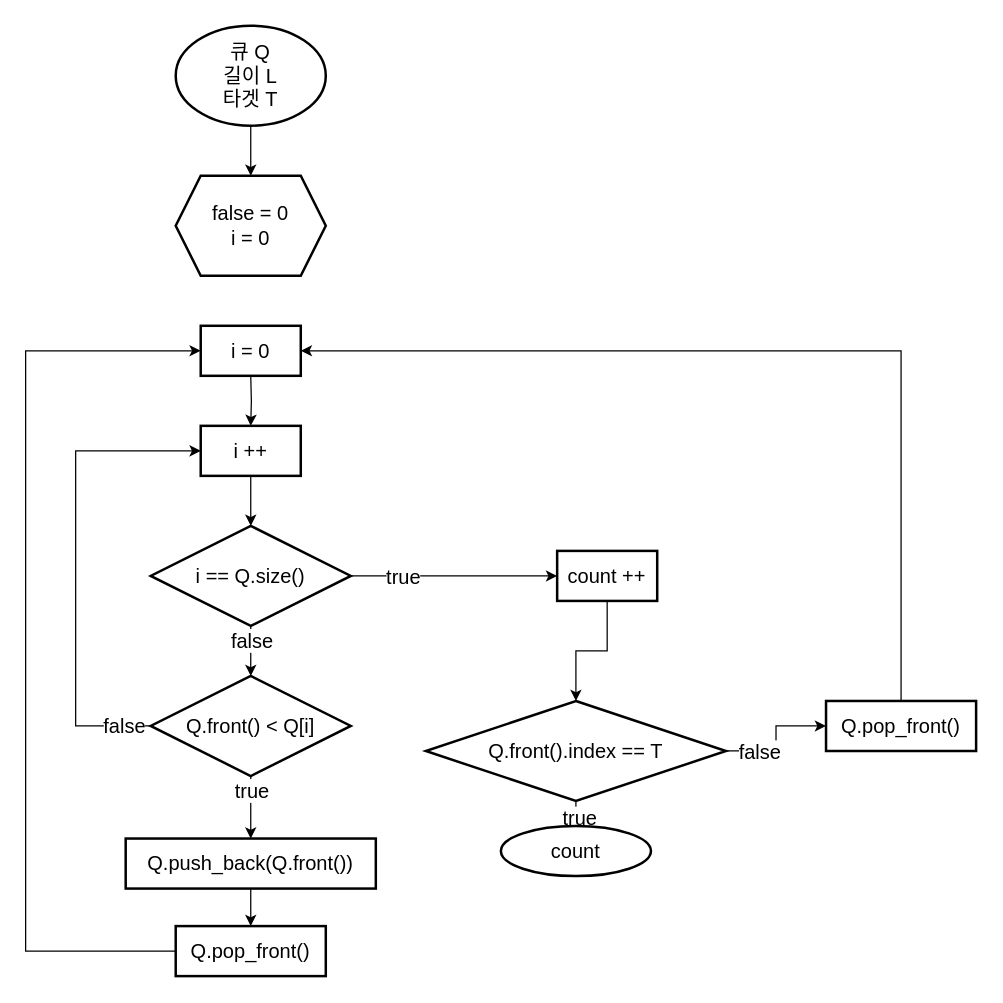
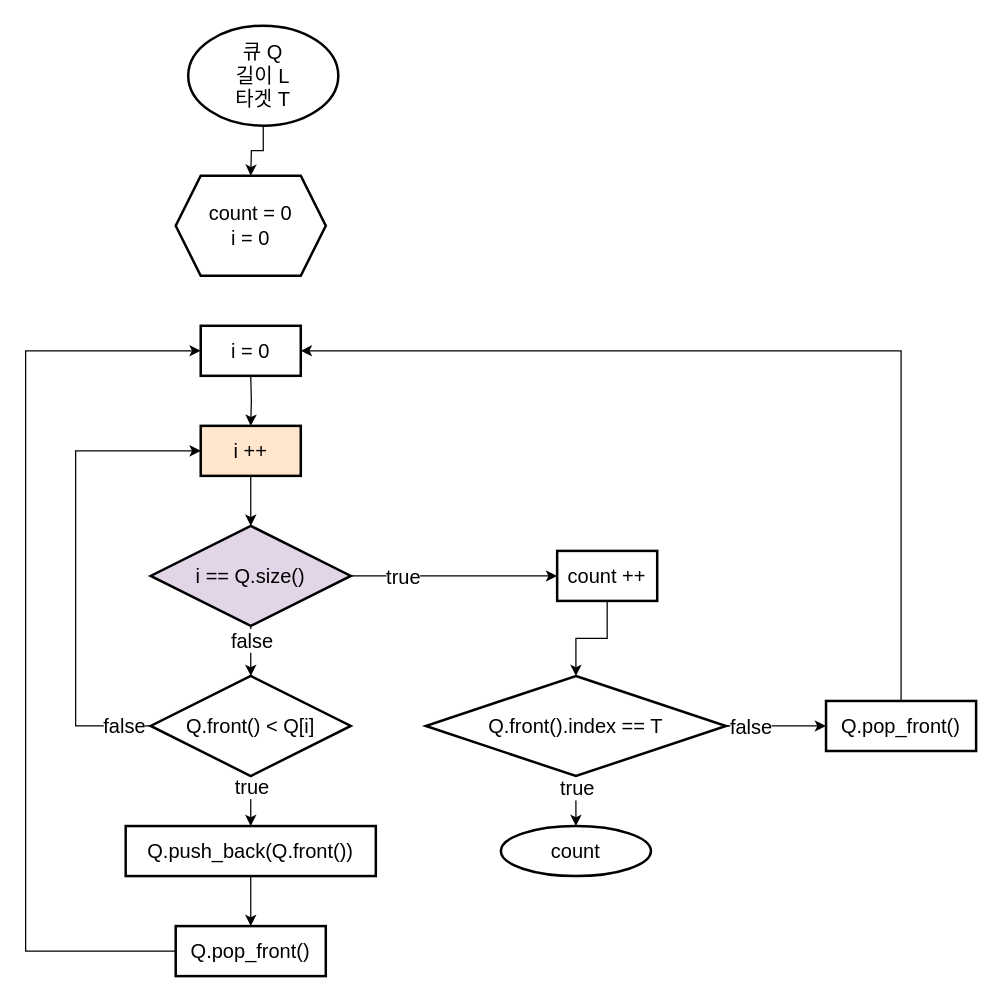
node "큐 Q길이 L타겟 T": moved (251, 76) -> (263, 76)
node "false = 0 i = 0": label "false = 0 i = 0" -> "count = 0 i = 0"
node "i ++": fillcolor #ffffff -> #ffe6cc
node "i == Q.size()": fillcolor #ffffff -> #e1d5e7
node "Q.front().index == T": moved (576, 751) -> (576, 726)
node "Q.push_back(Q.front())": moved (251, 863) -> (251, 851)
